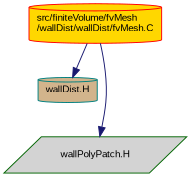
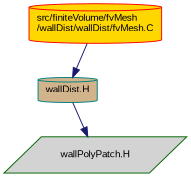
edge "src/finiteVolume/fvMesh /wallDist/wallDist/fvMesh.C" -> "wallPolyPatch.H": now "wallDist.H" -> "wallPolyPatch.H"
